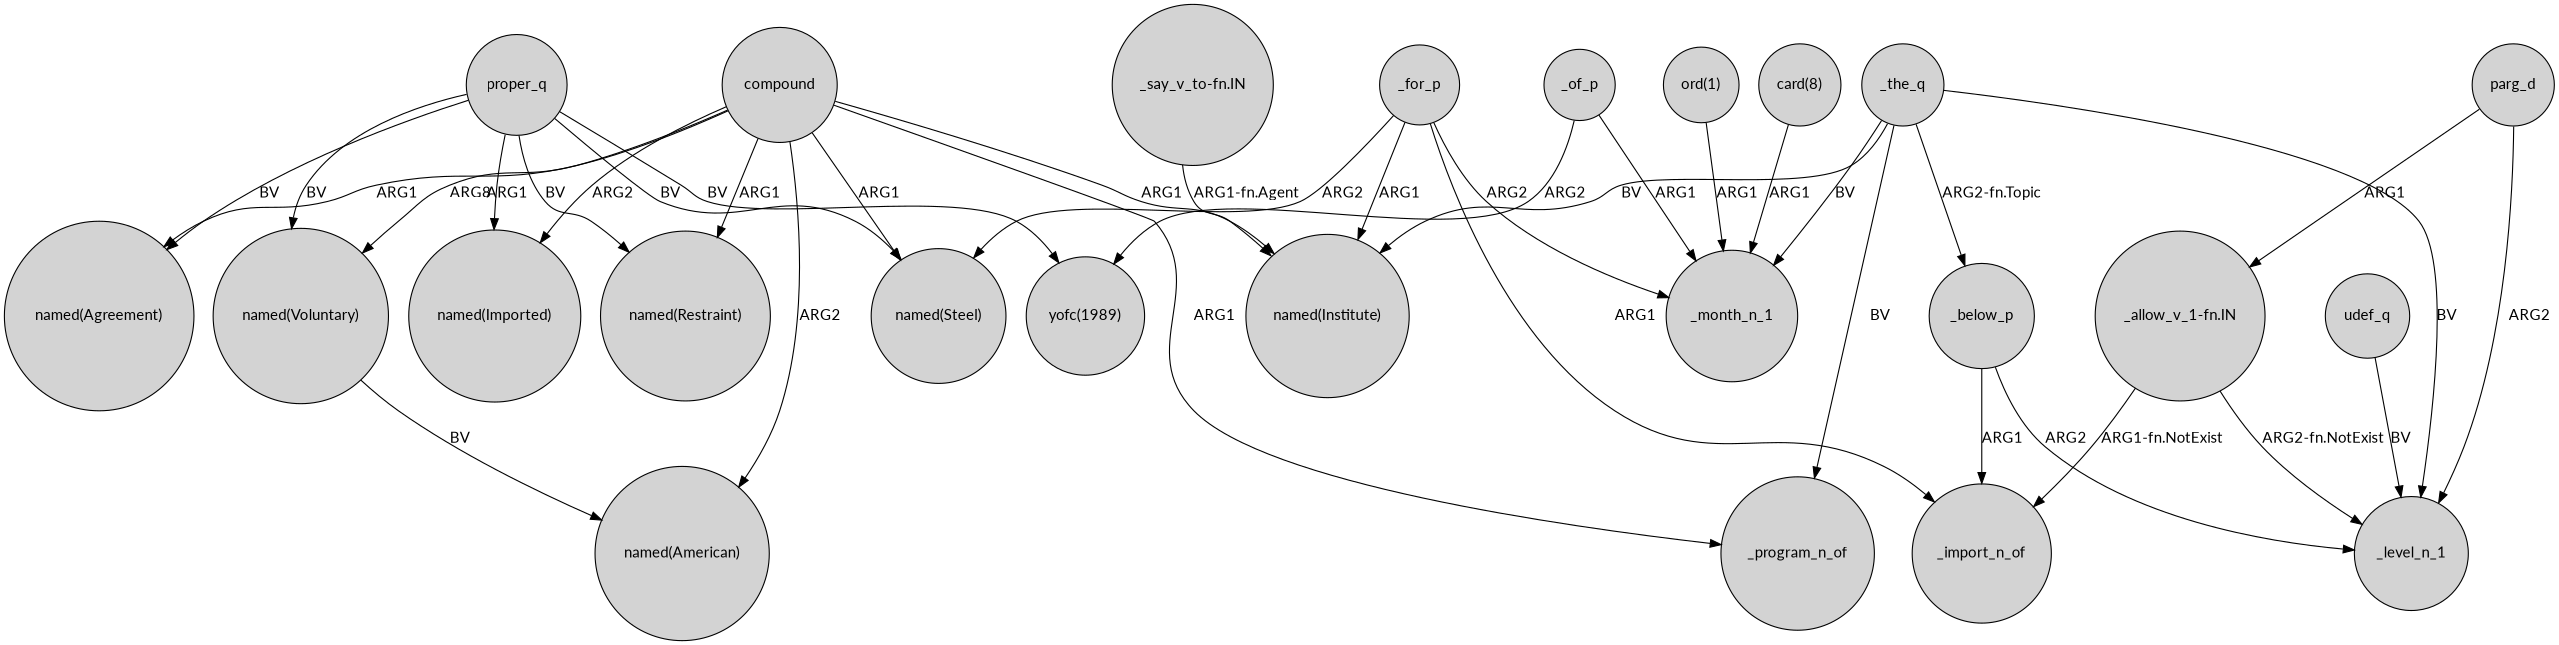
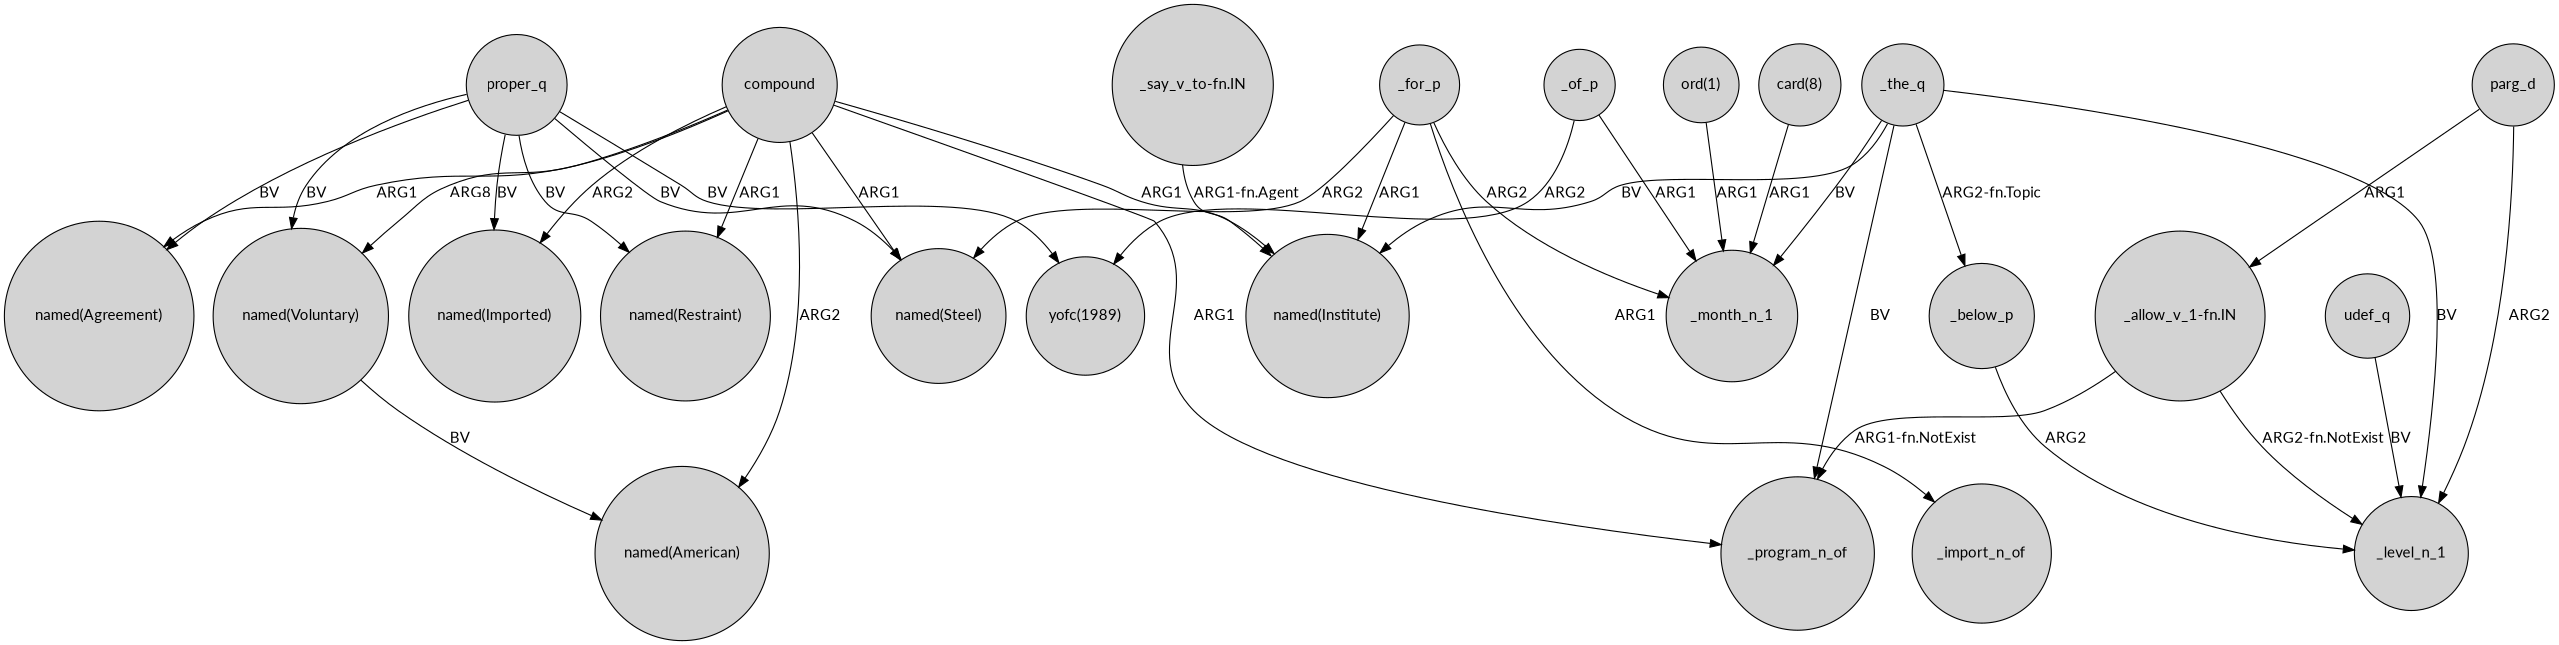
edge "proper_q" -> "named(Imported)": label "ARG1" -> "BV"
edge "_below_p" -> "_import_n_of": removed, label "ARG1"
edge "_allow_v_1-fn.IN" -> "_import_n_of": now "_allow_v_1-fn.IN" -> "_program_n_of"
